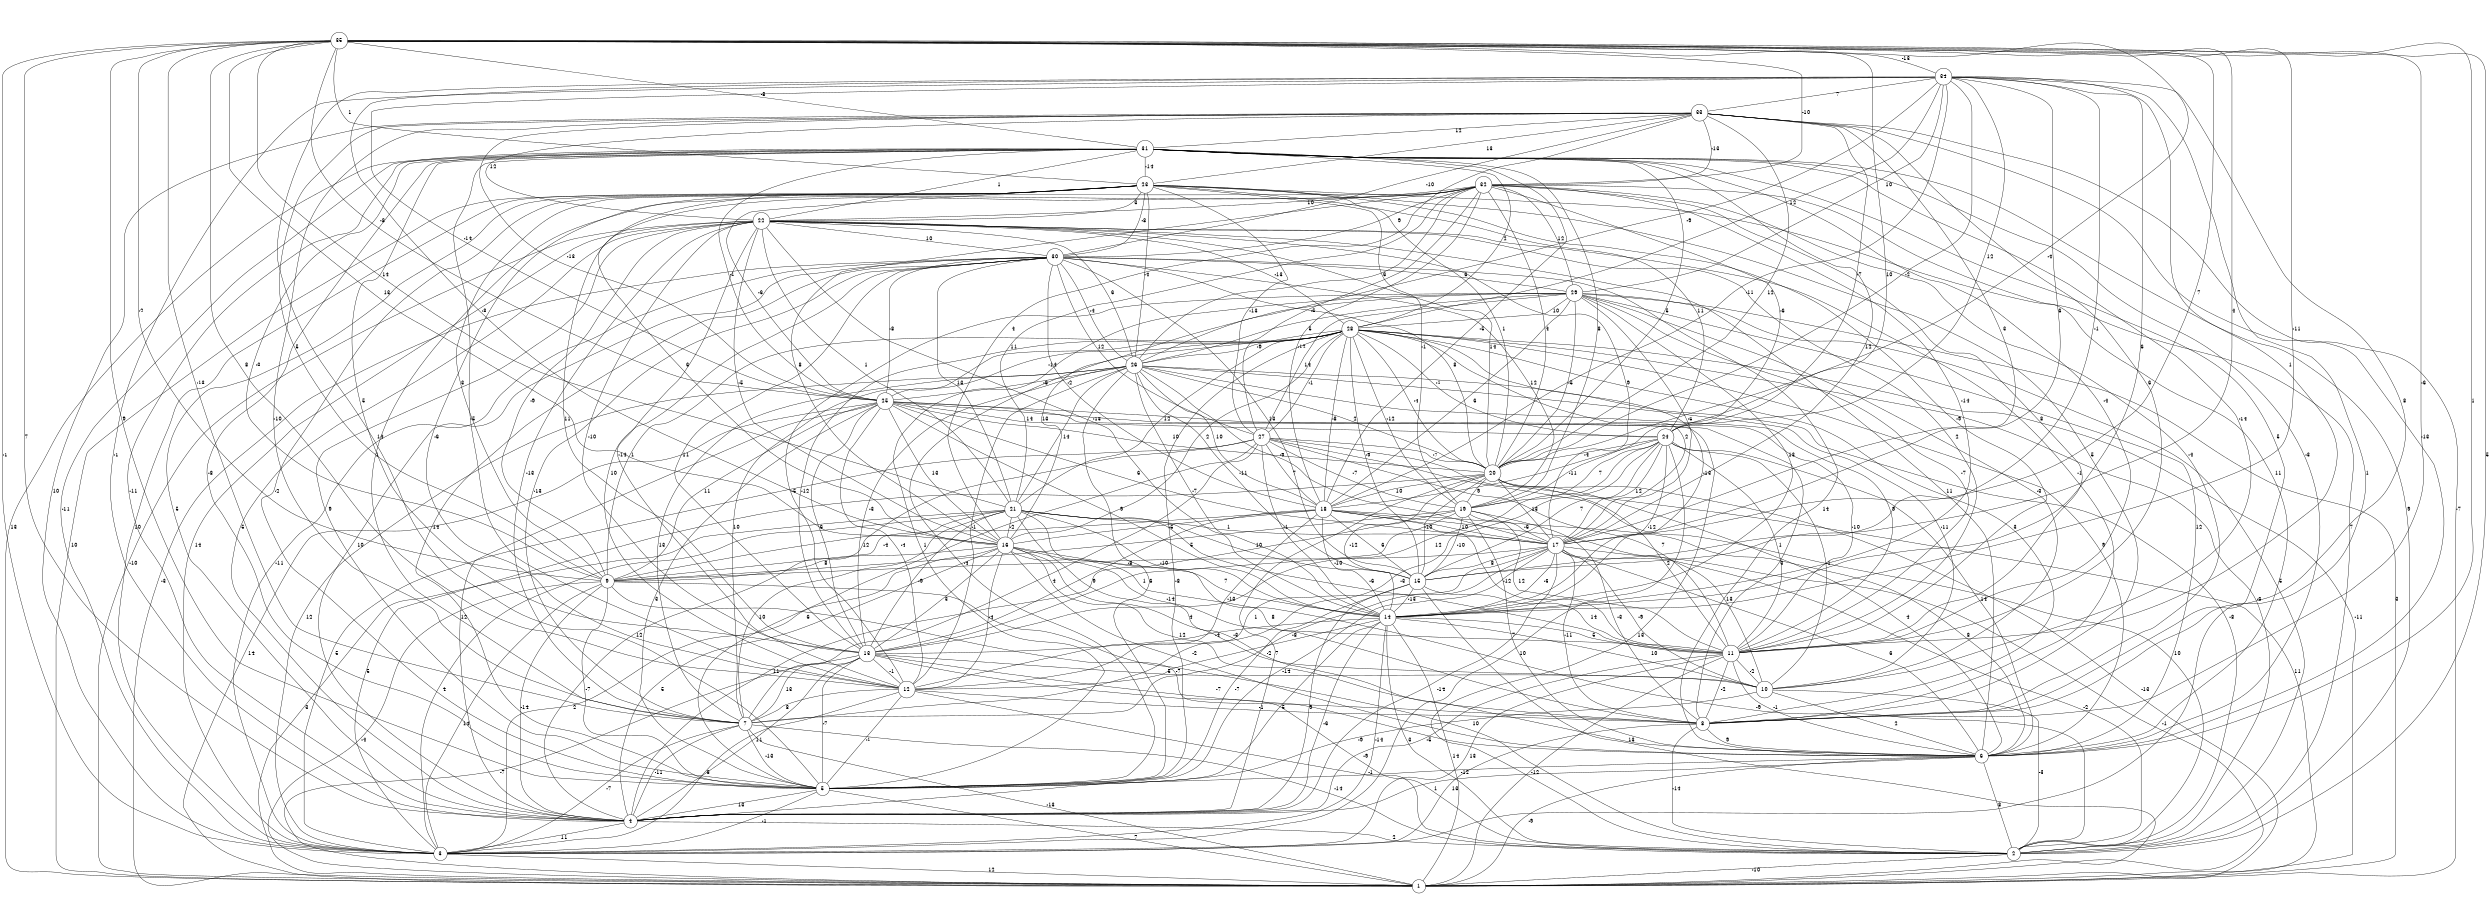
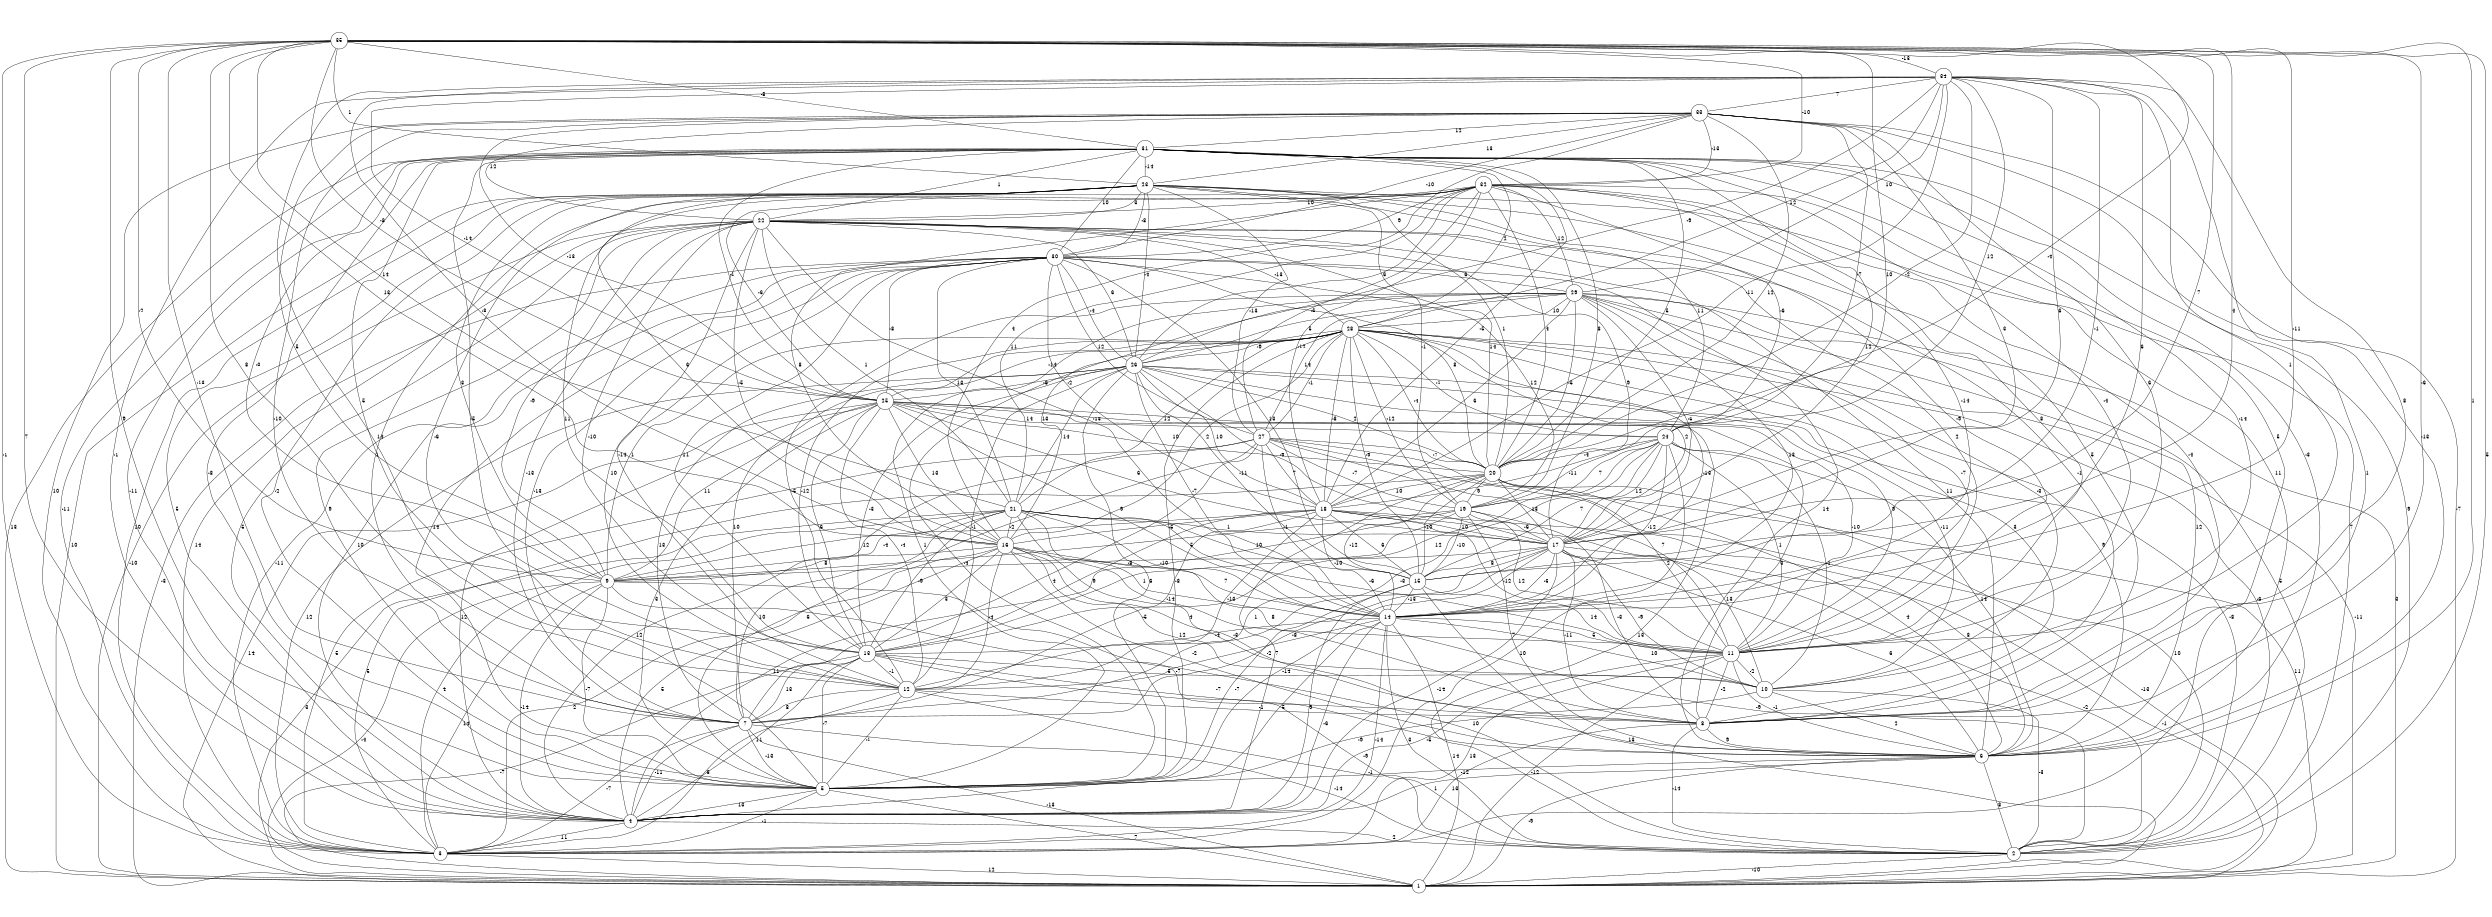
edge "22" -- "30": now "31" -- "30"
edge "18" -- "7": added, label "-5"
